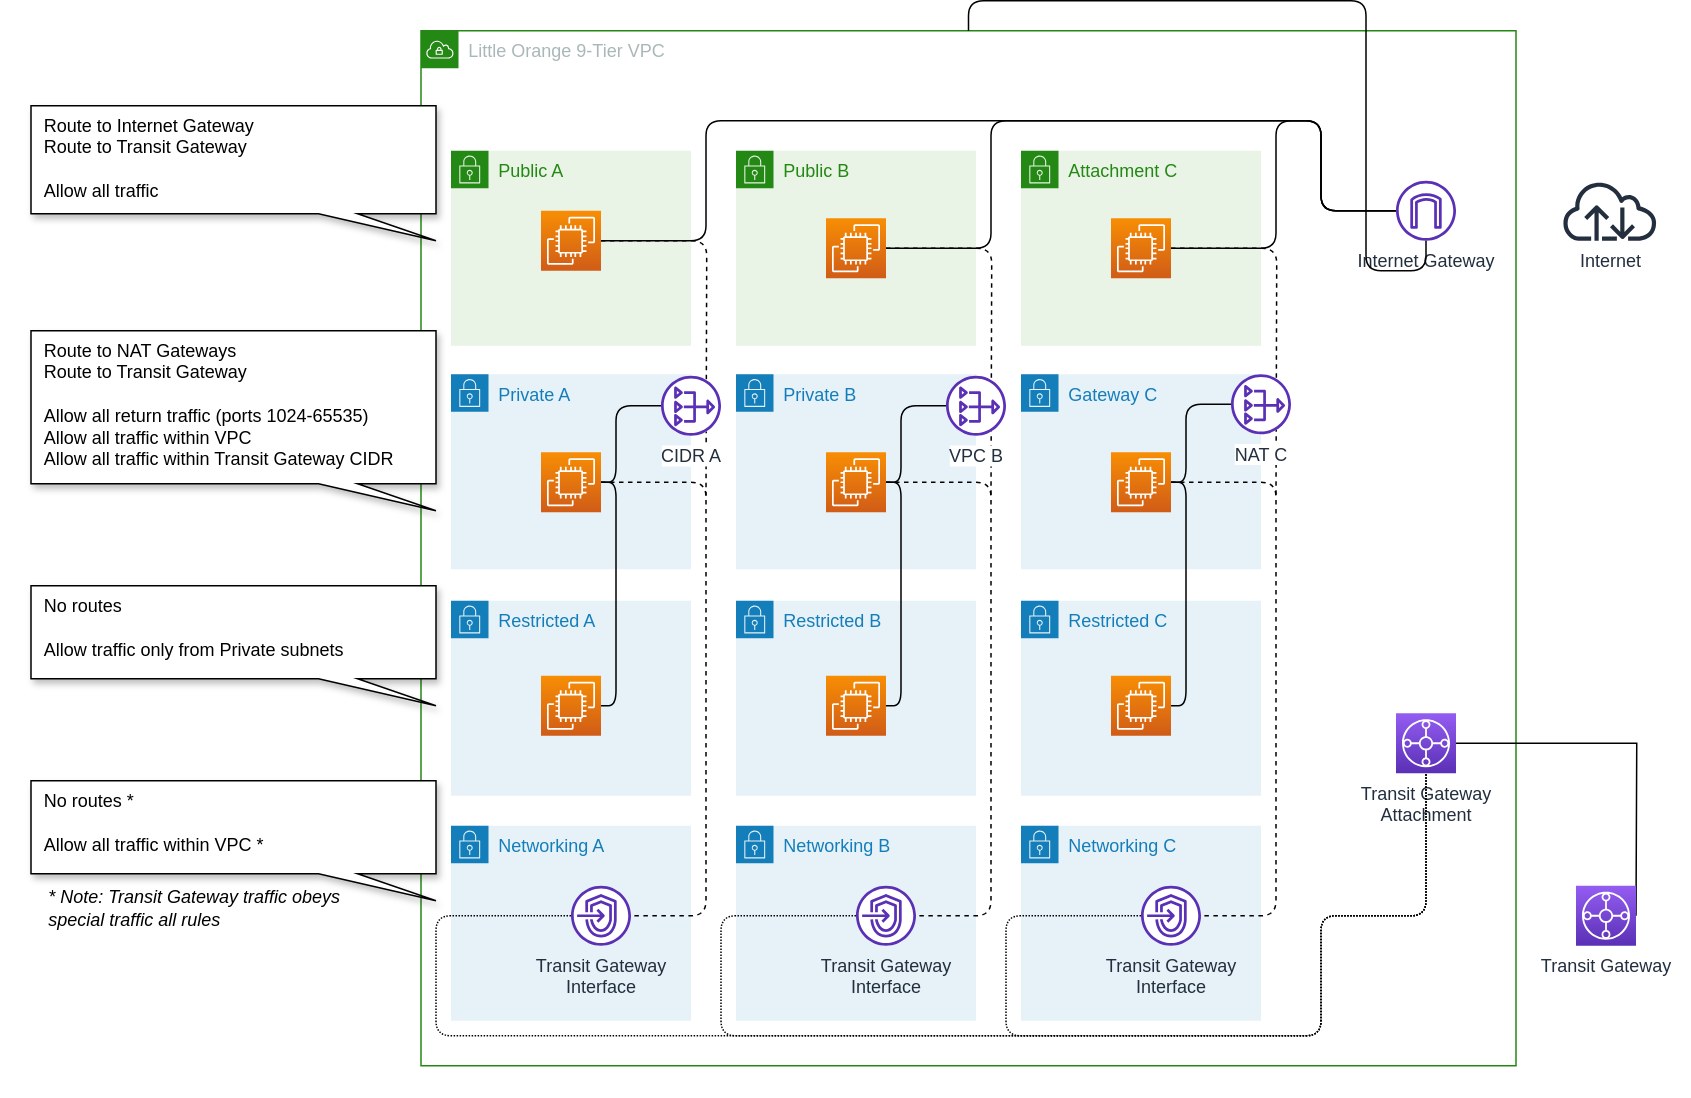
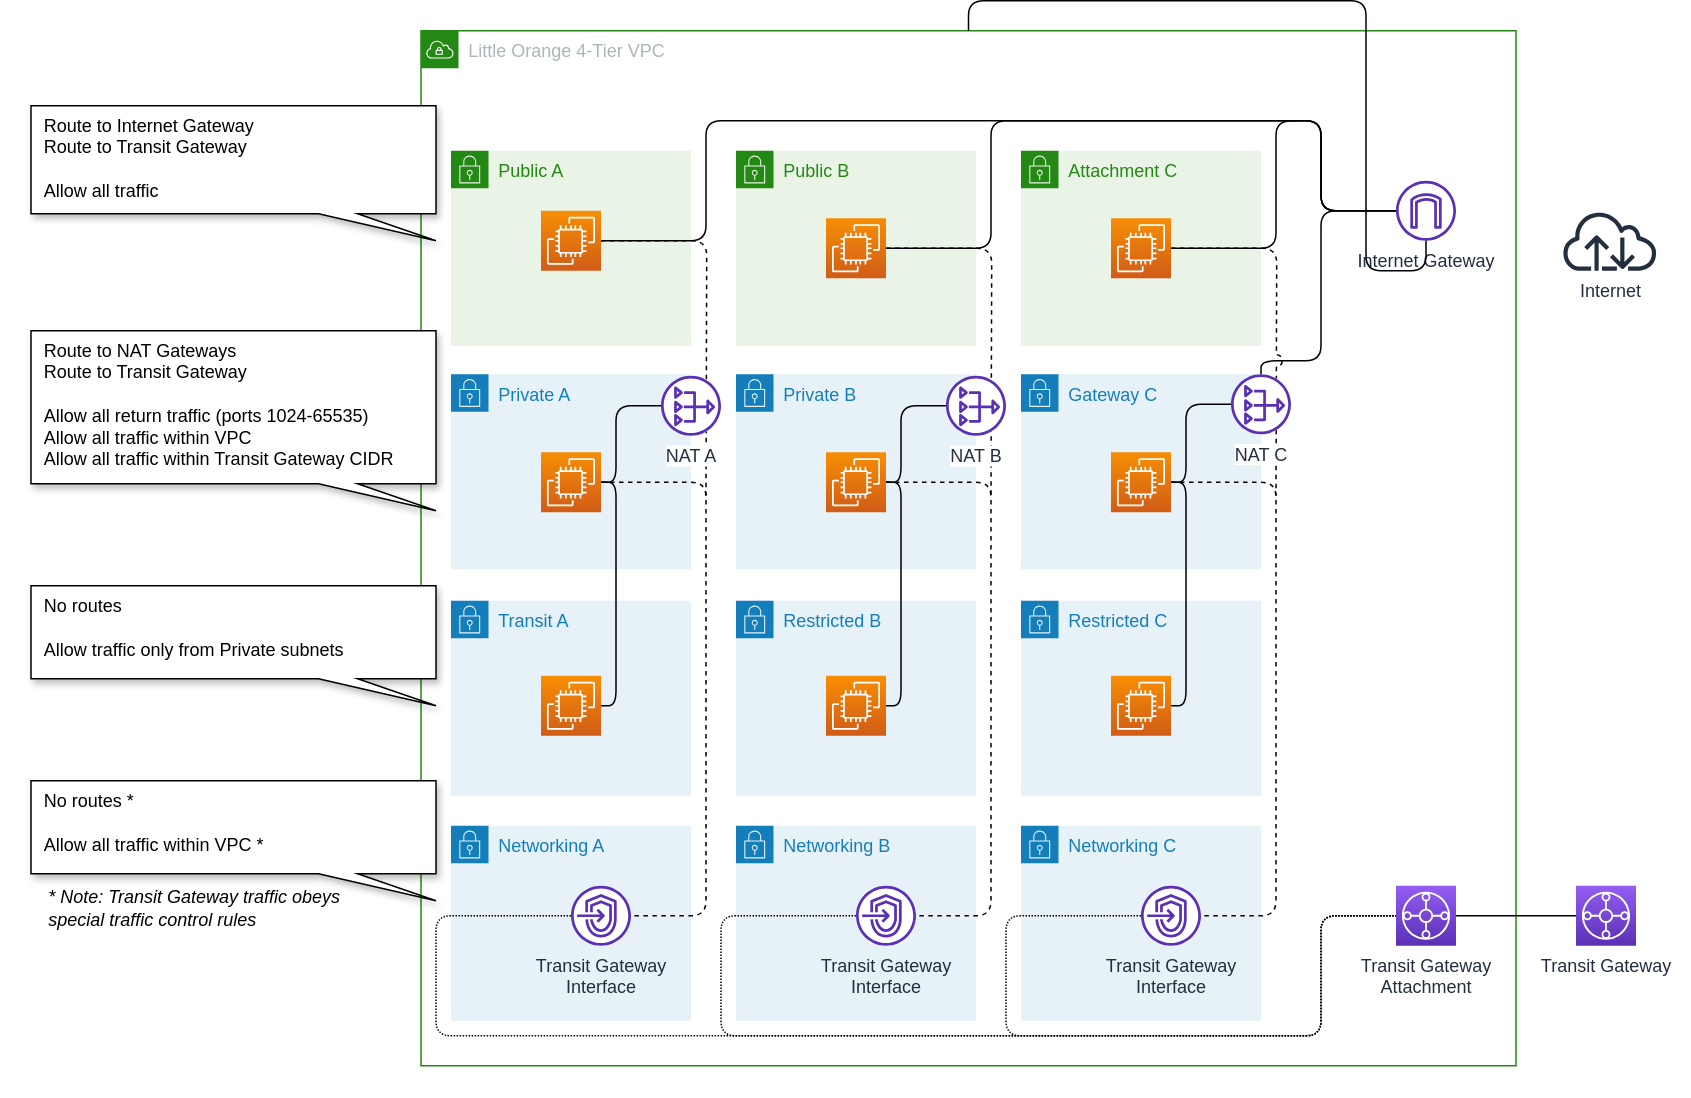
node "Little Orange 9-Tier VPC": label "Little Orange 9-Tier VPC" -> "Little Orange 4-Tier VPC"
node "Internet": moved (1610, 211) -> (1610, 241)
edge "Internet Gateway" -- "NAT C": added
node "CIDR A": label "CIDR A" -> "NAT A"
node "VPC B": label "VPC B" -> "NAT B"
node "Restricted A": label "Restricted A" -> "Transit A"
node "Transit Gateway Attachment": moved (1426, 743) -> (1426, 916)
node "* Note: Transit Gateway traffic obeys special traffic all rules": label "* Note: Transit Gateway traffic obeys special traffic all rules" -> "* Note: Transit Gateway traffic obeys special traffic control rules"
